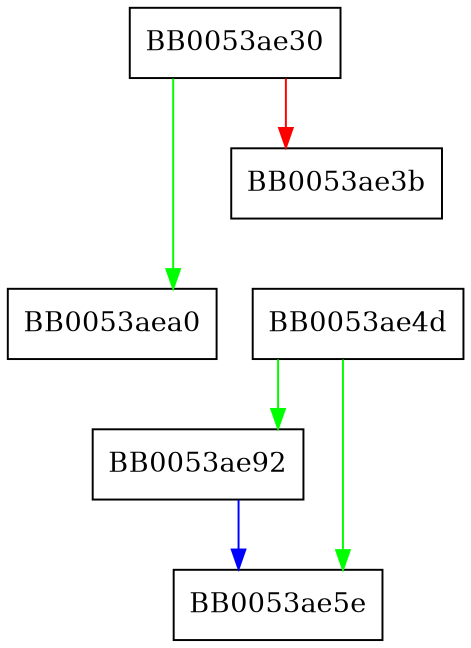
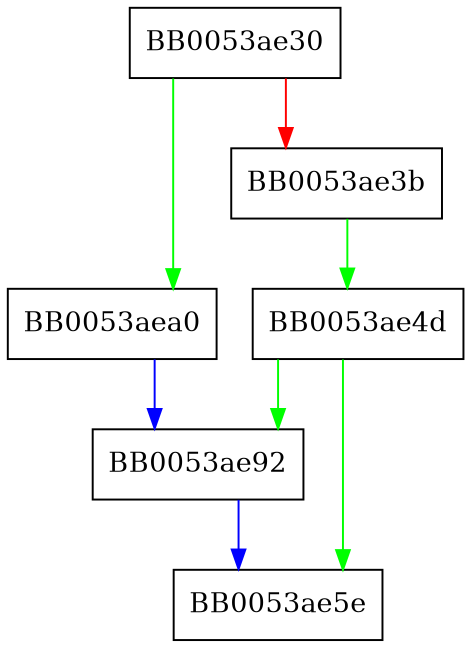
edge "BB0053ae3b" -> "BB0053ae4d": added
edge "BB0053aea0" -> "BB0053ae92": added
